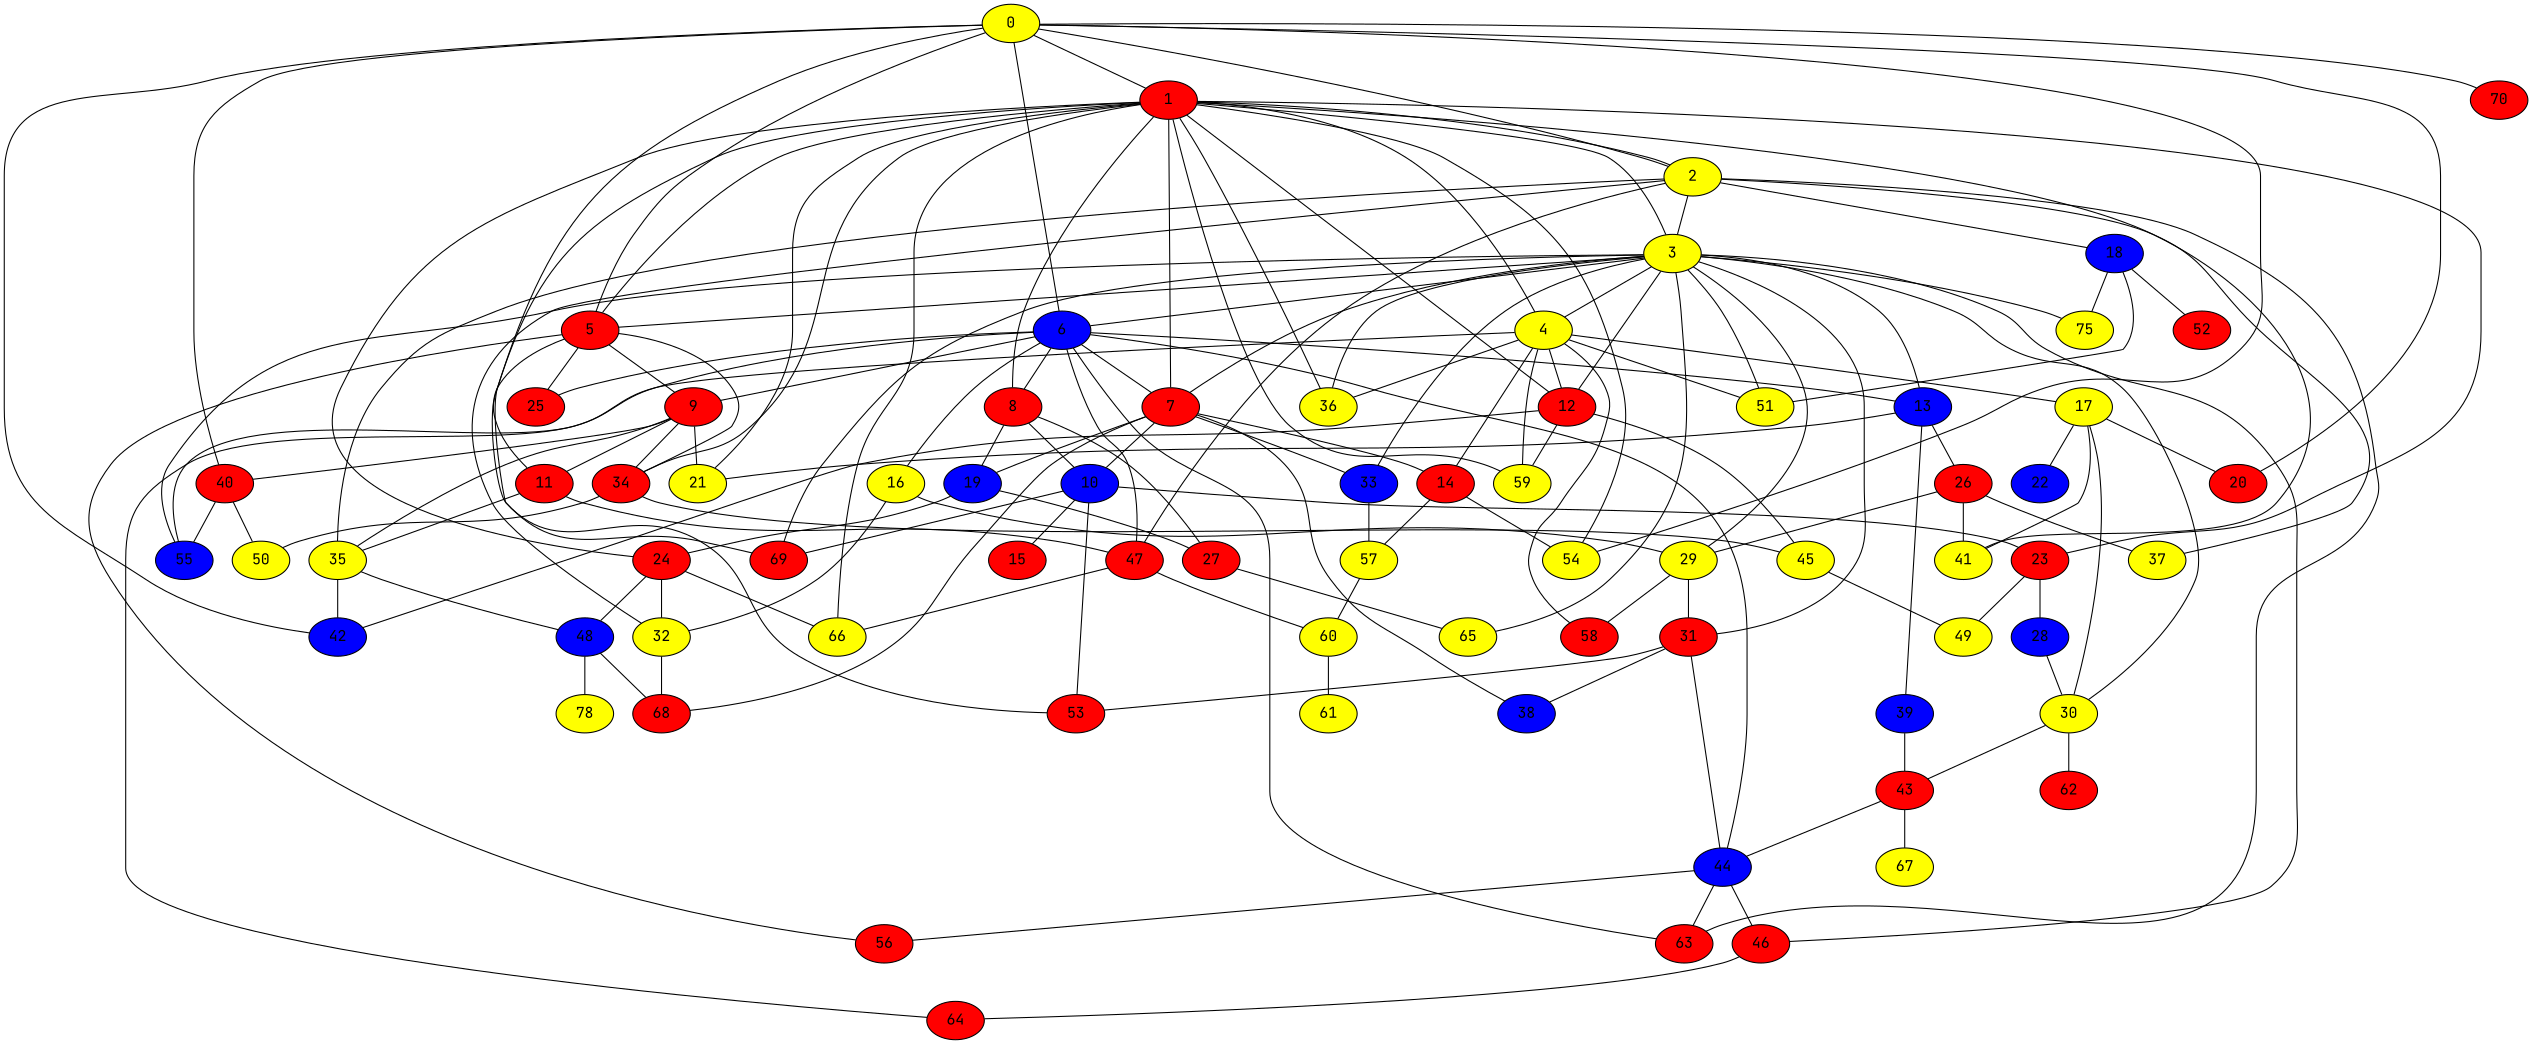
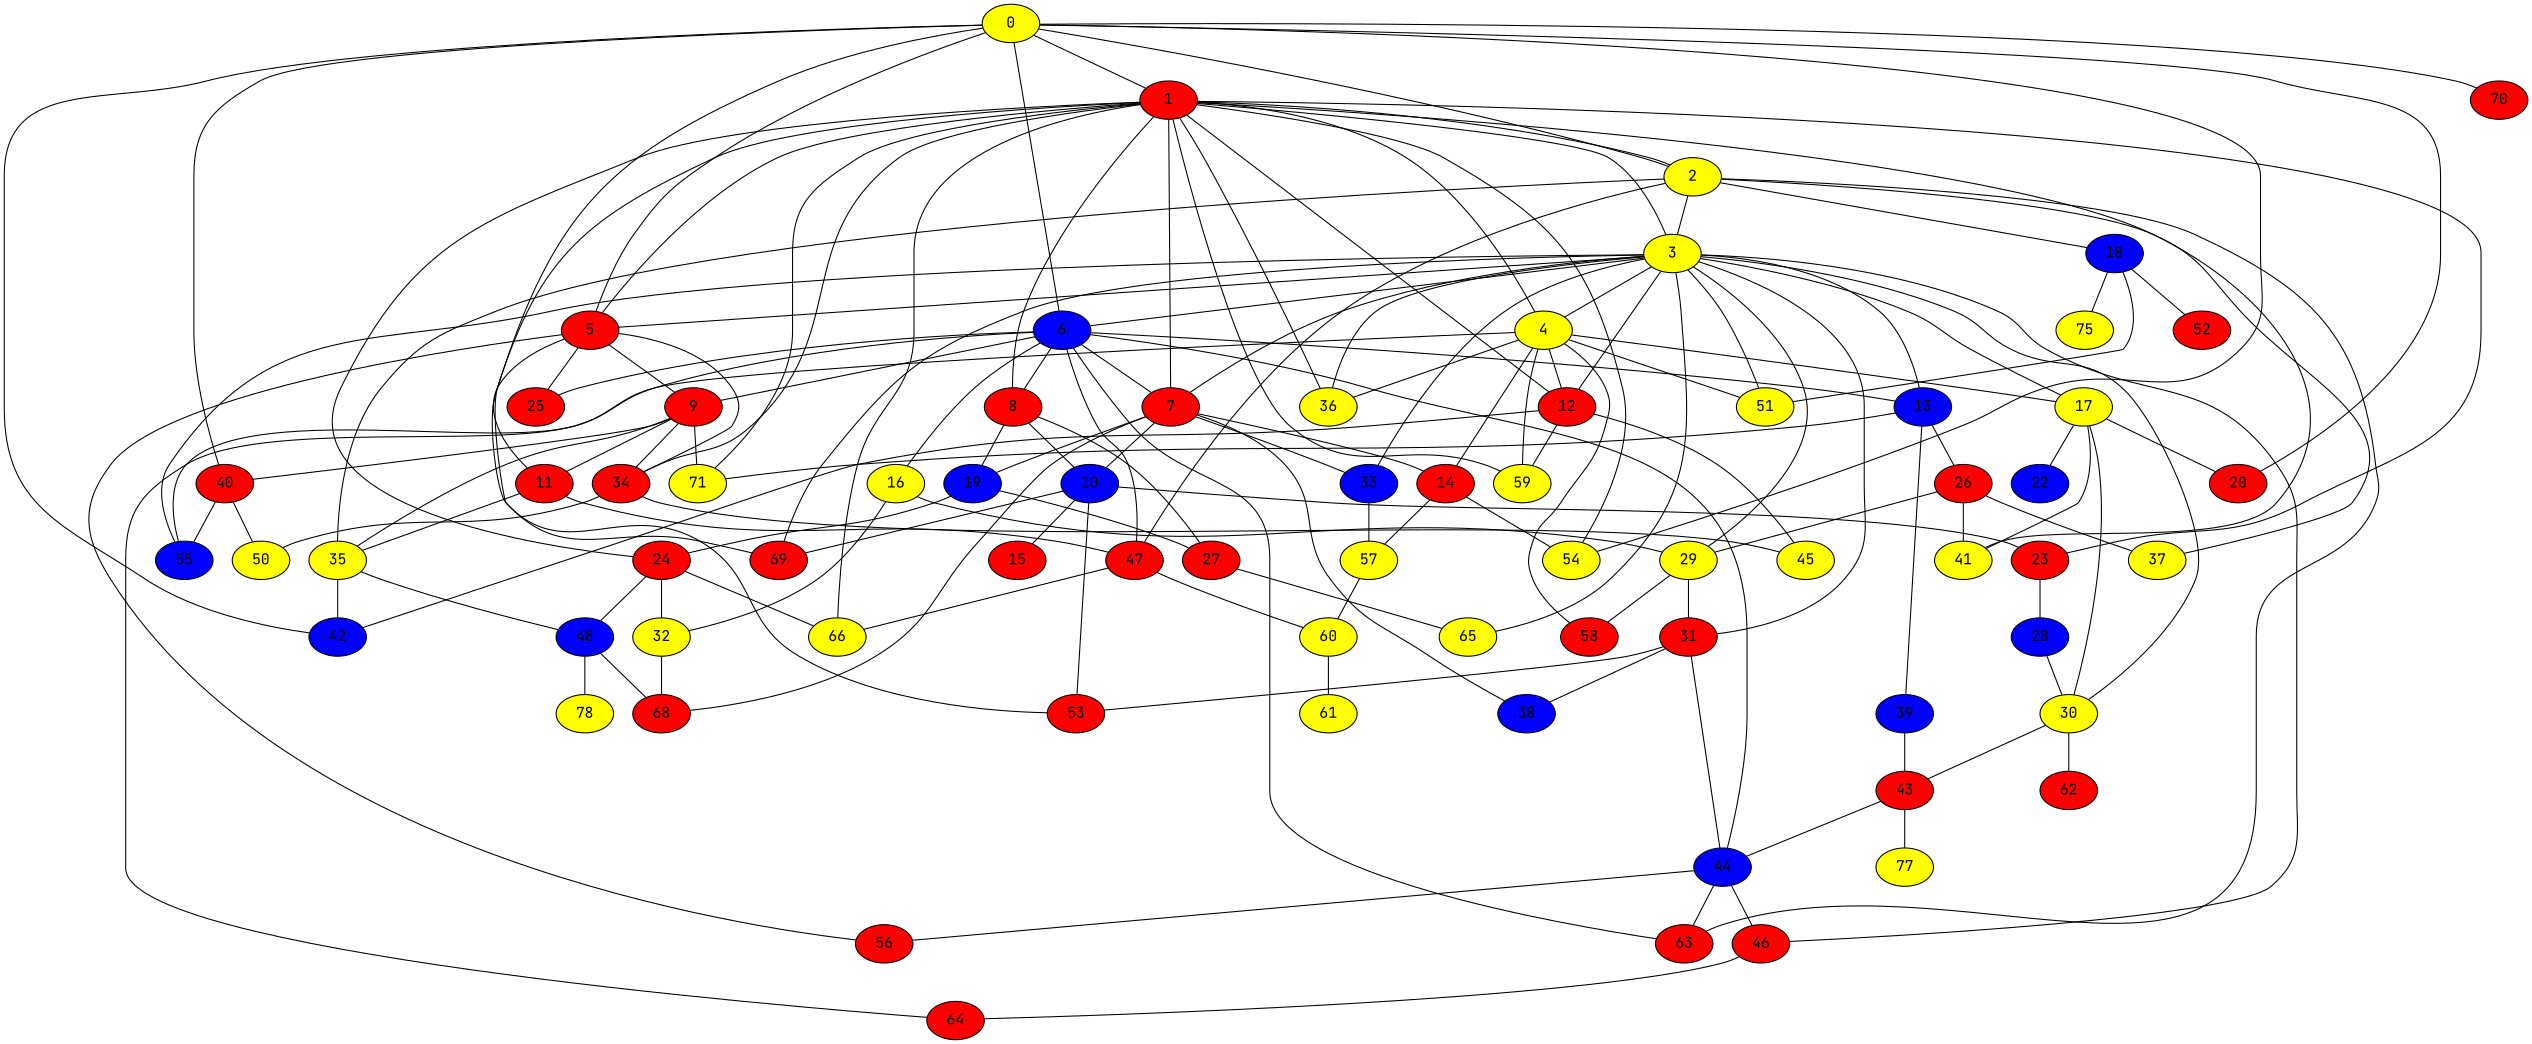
edge "2" -- "32": removed
edge "3" -- "75": now "3" -- "17"
node "21": label "21" -> "71"
node "49": removed
node "67": label "67" -> "77"
